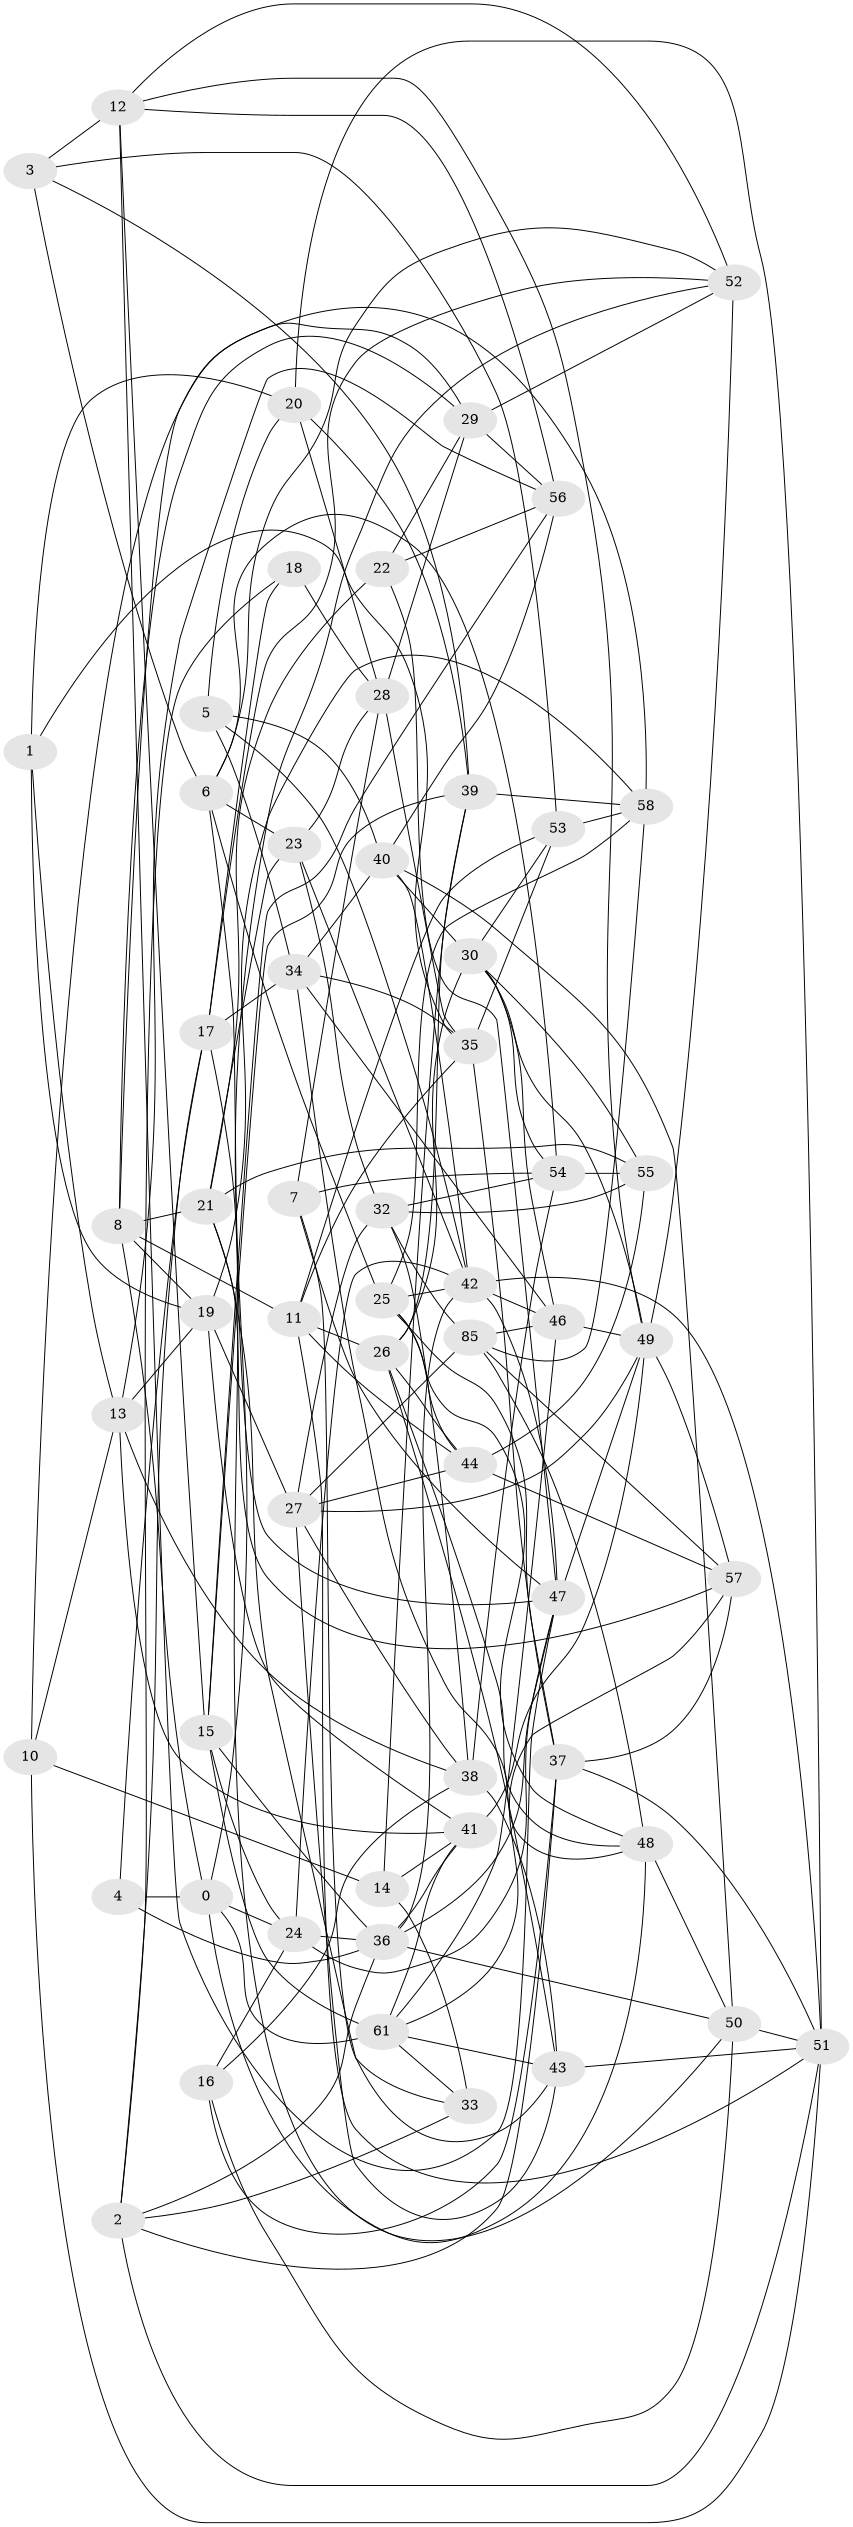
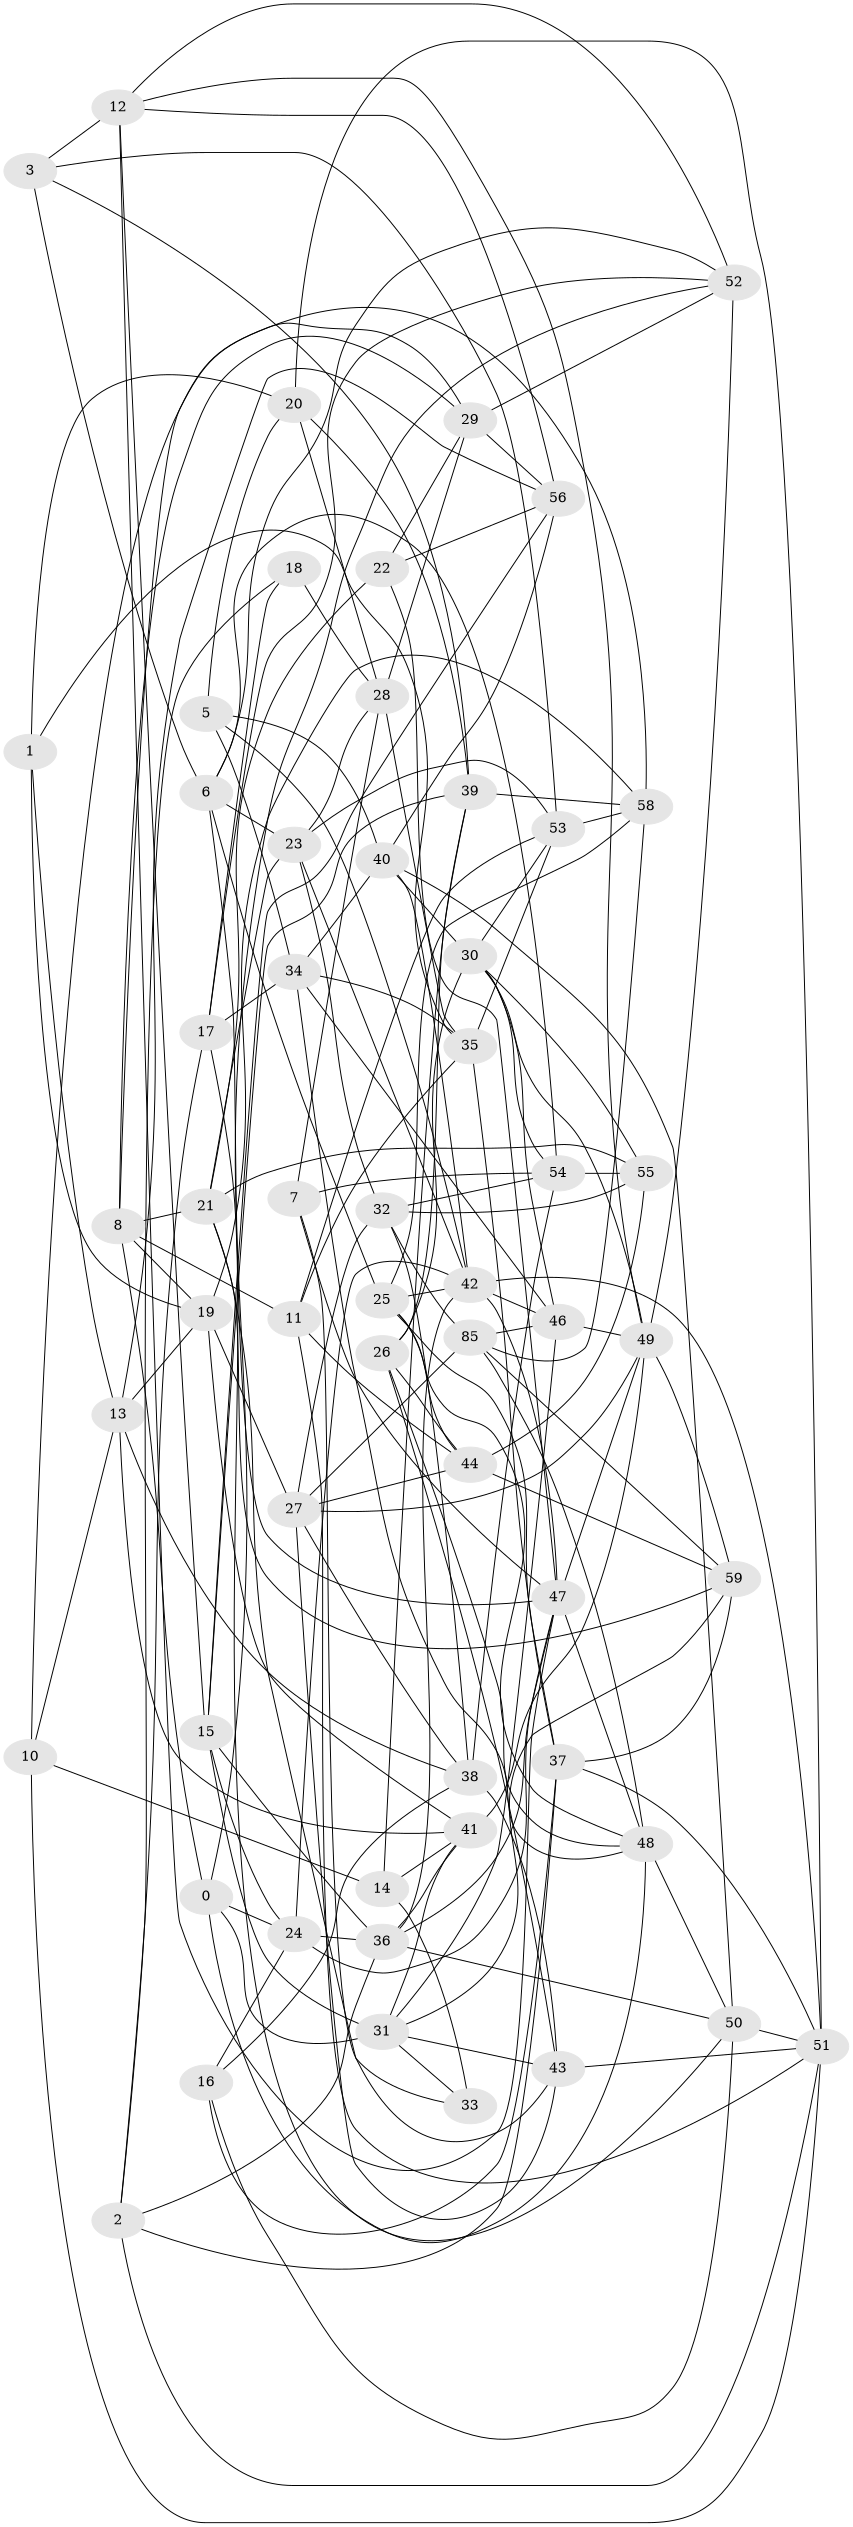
edge "53" -- "23": added
edge "11" -- "26": removed
node "57": label "57" -> "59"
edge "47" -- "48": added
node "4": removed
node "61": label "61" -> "31"
edge "33" -- "2": removed
